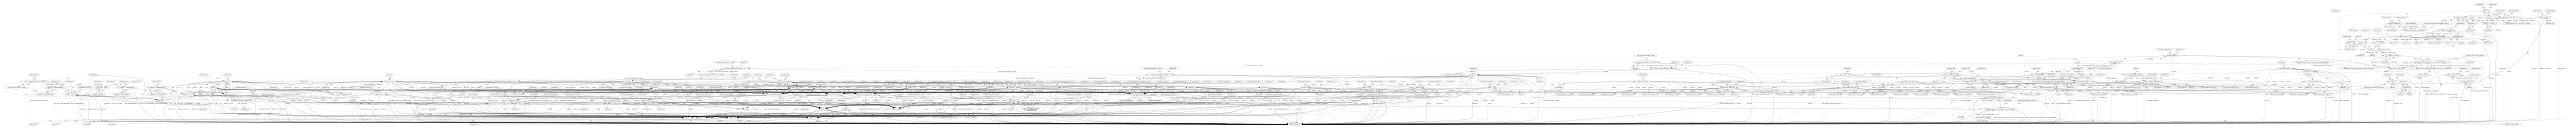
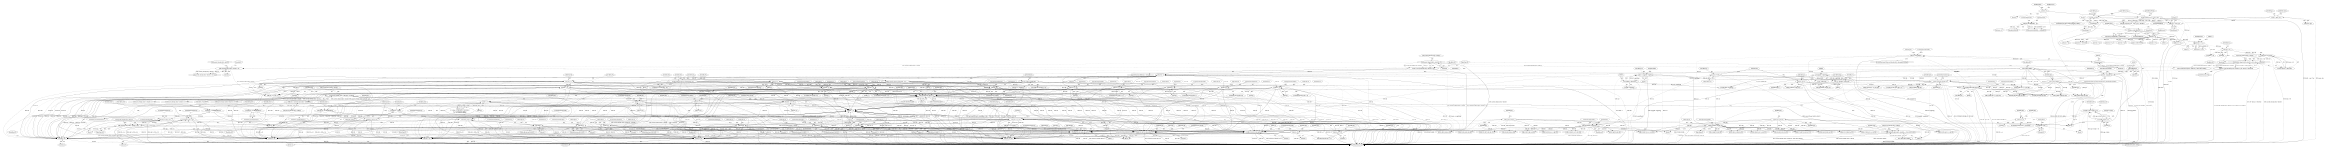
edge "(Call,(XR >> 2) ^ XR)" -> "(Call,XR == -1)": reversed
